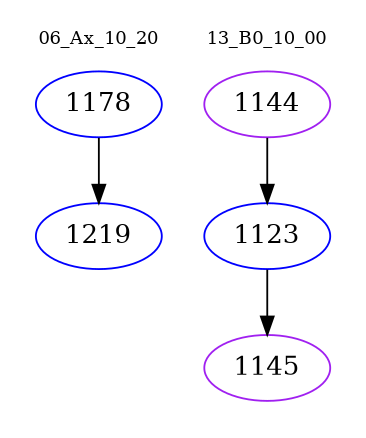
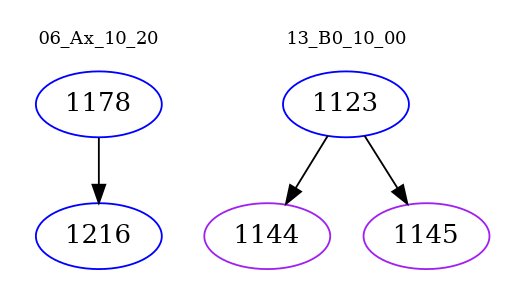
edge "1144" -> "1123": reversed
node "1219": label "1219" -> "1216"
